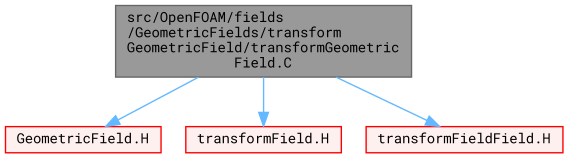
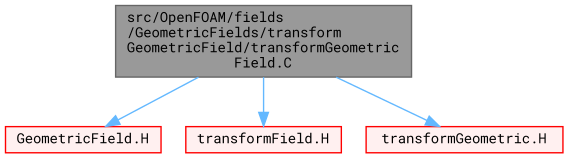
node "transformFieldField.H": label "transformFieldField.H" -> "transformGeometric.H"
